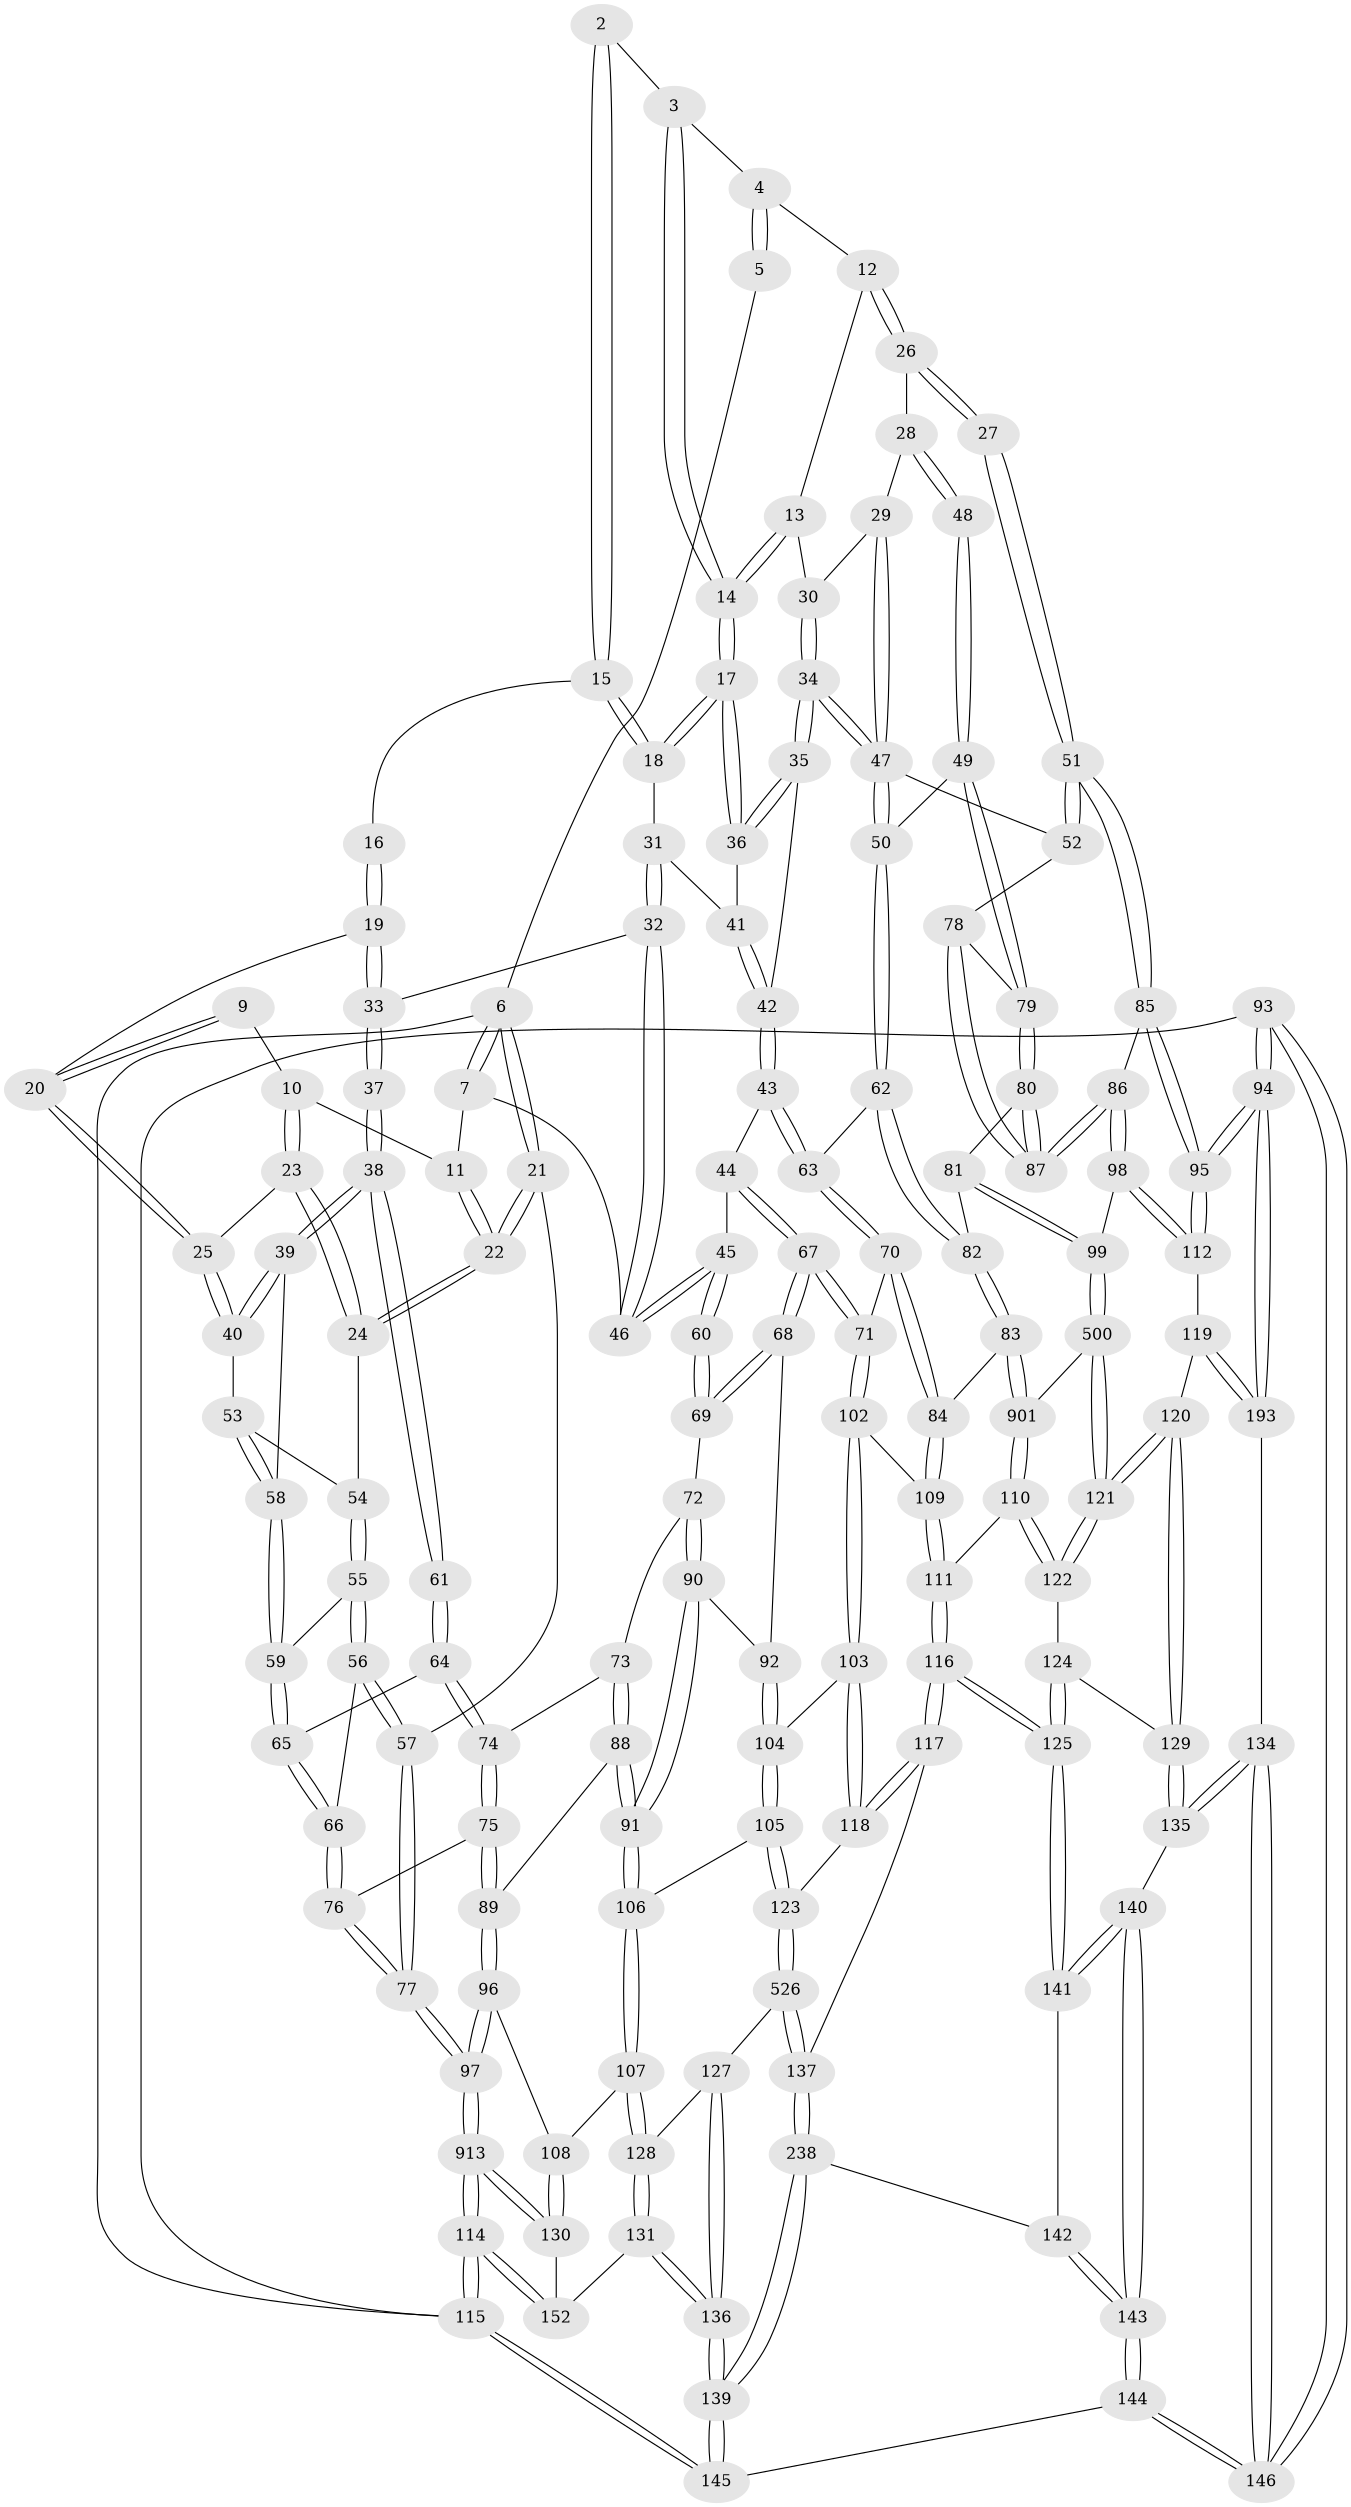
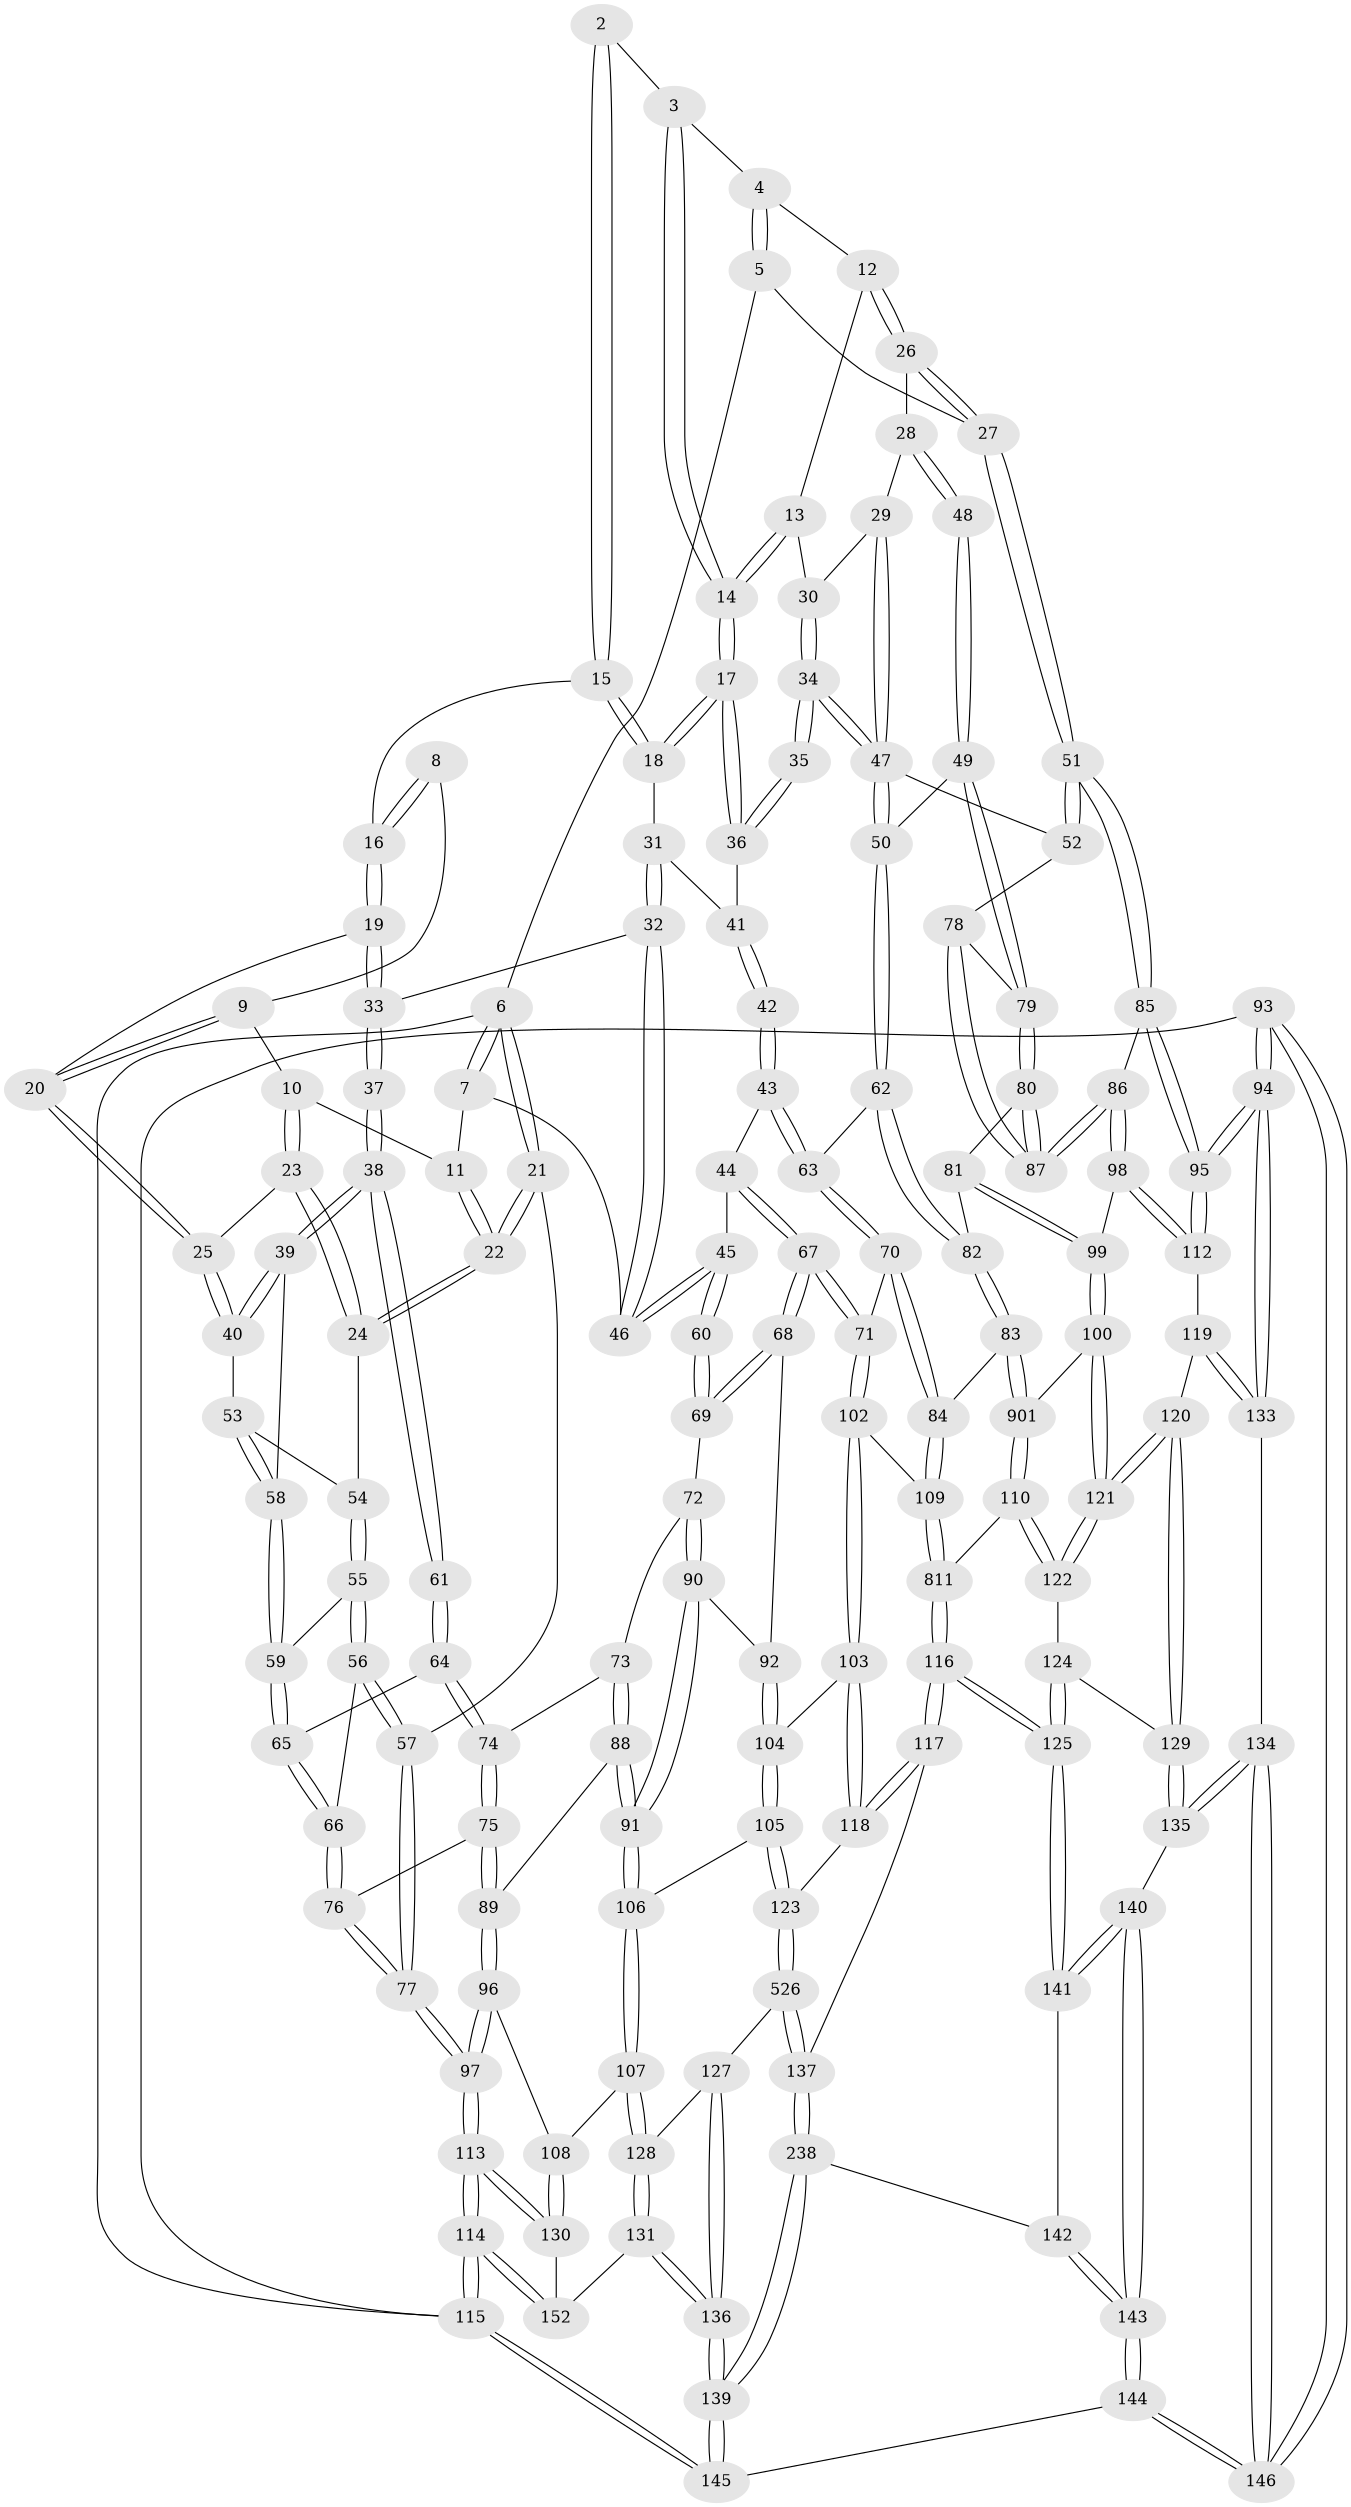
edge "5" -- "27": added
node "8": added
edge "35" -- "42": removed
node "500": label "500" -> "100"
node "193": label "193" -> "133"
node "111": label "111" -> "811"
node "913": label "913" -> "113"
